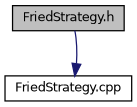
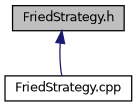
edge "FriedStrategy.h" -> "FriedStrategy.cpp": reversed
